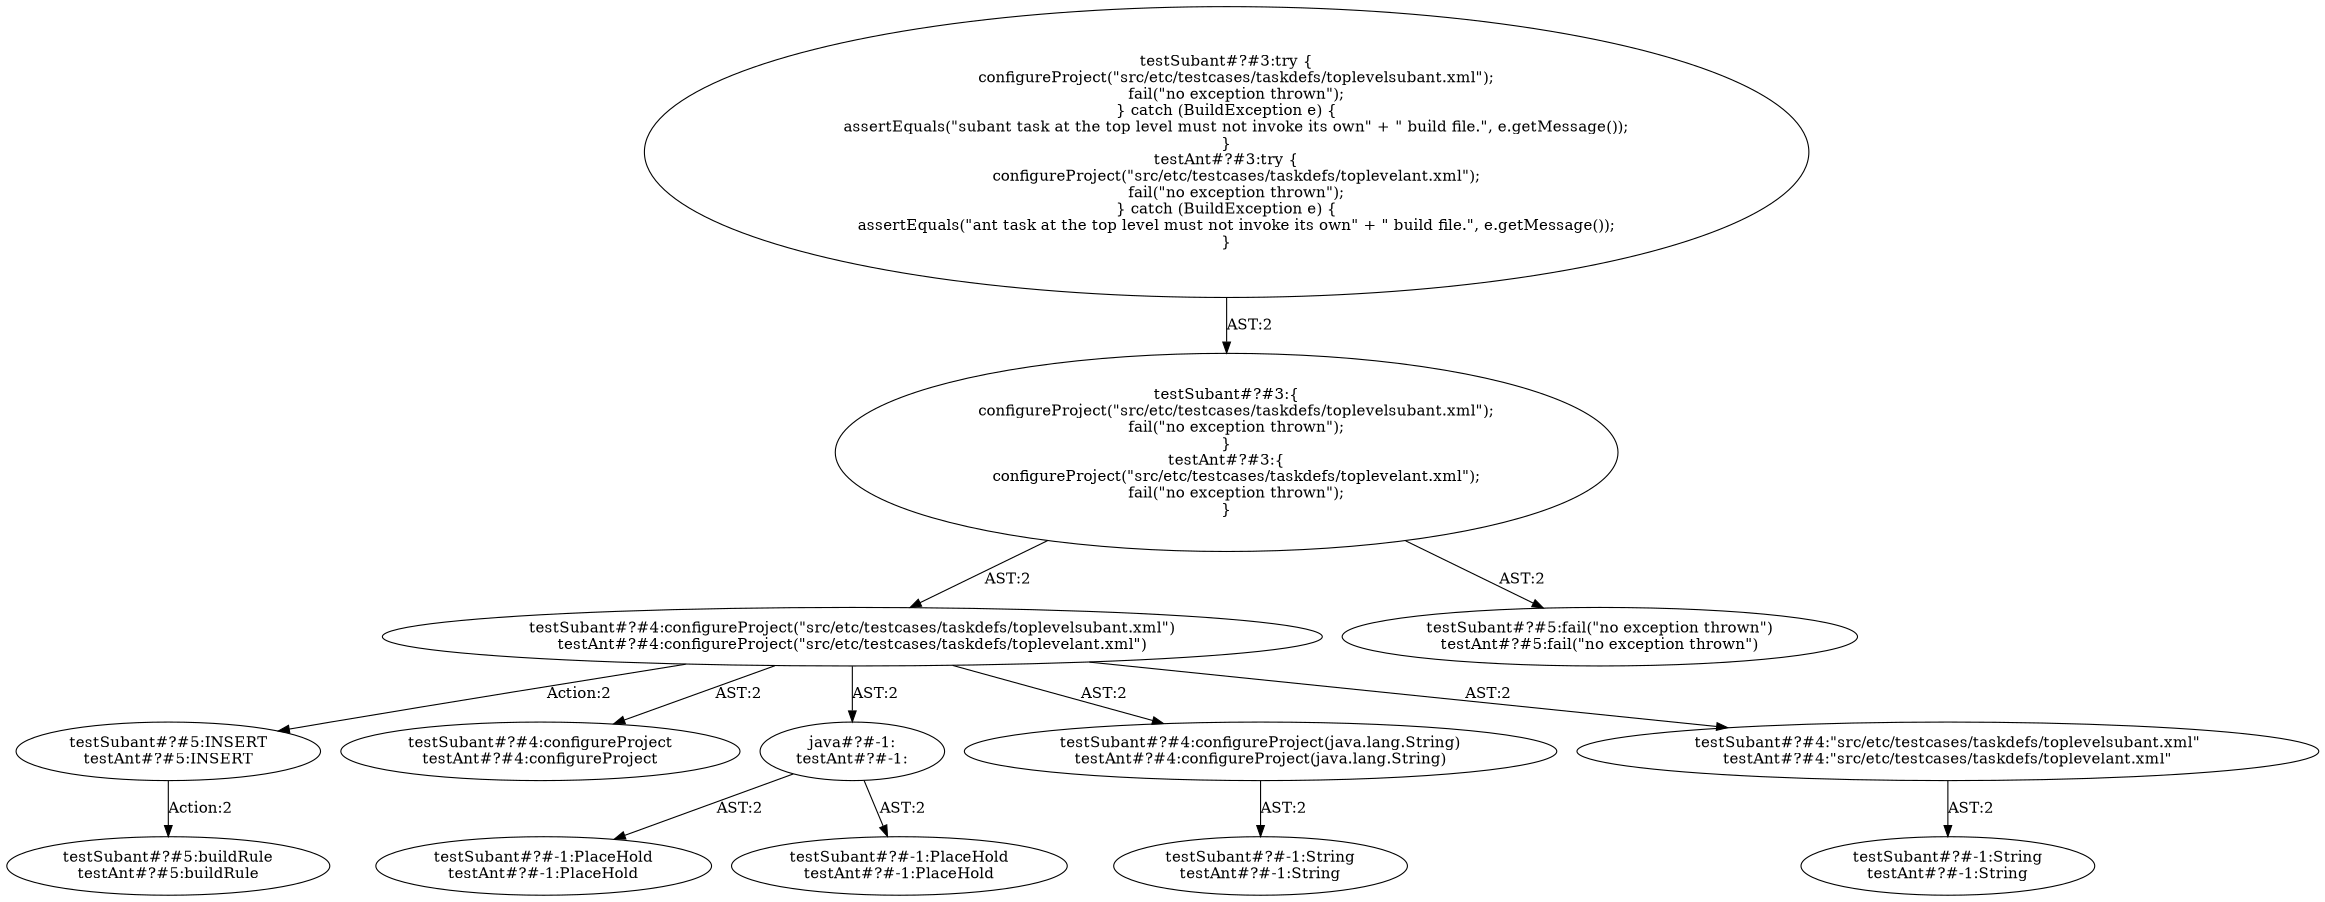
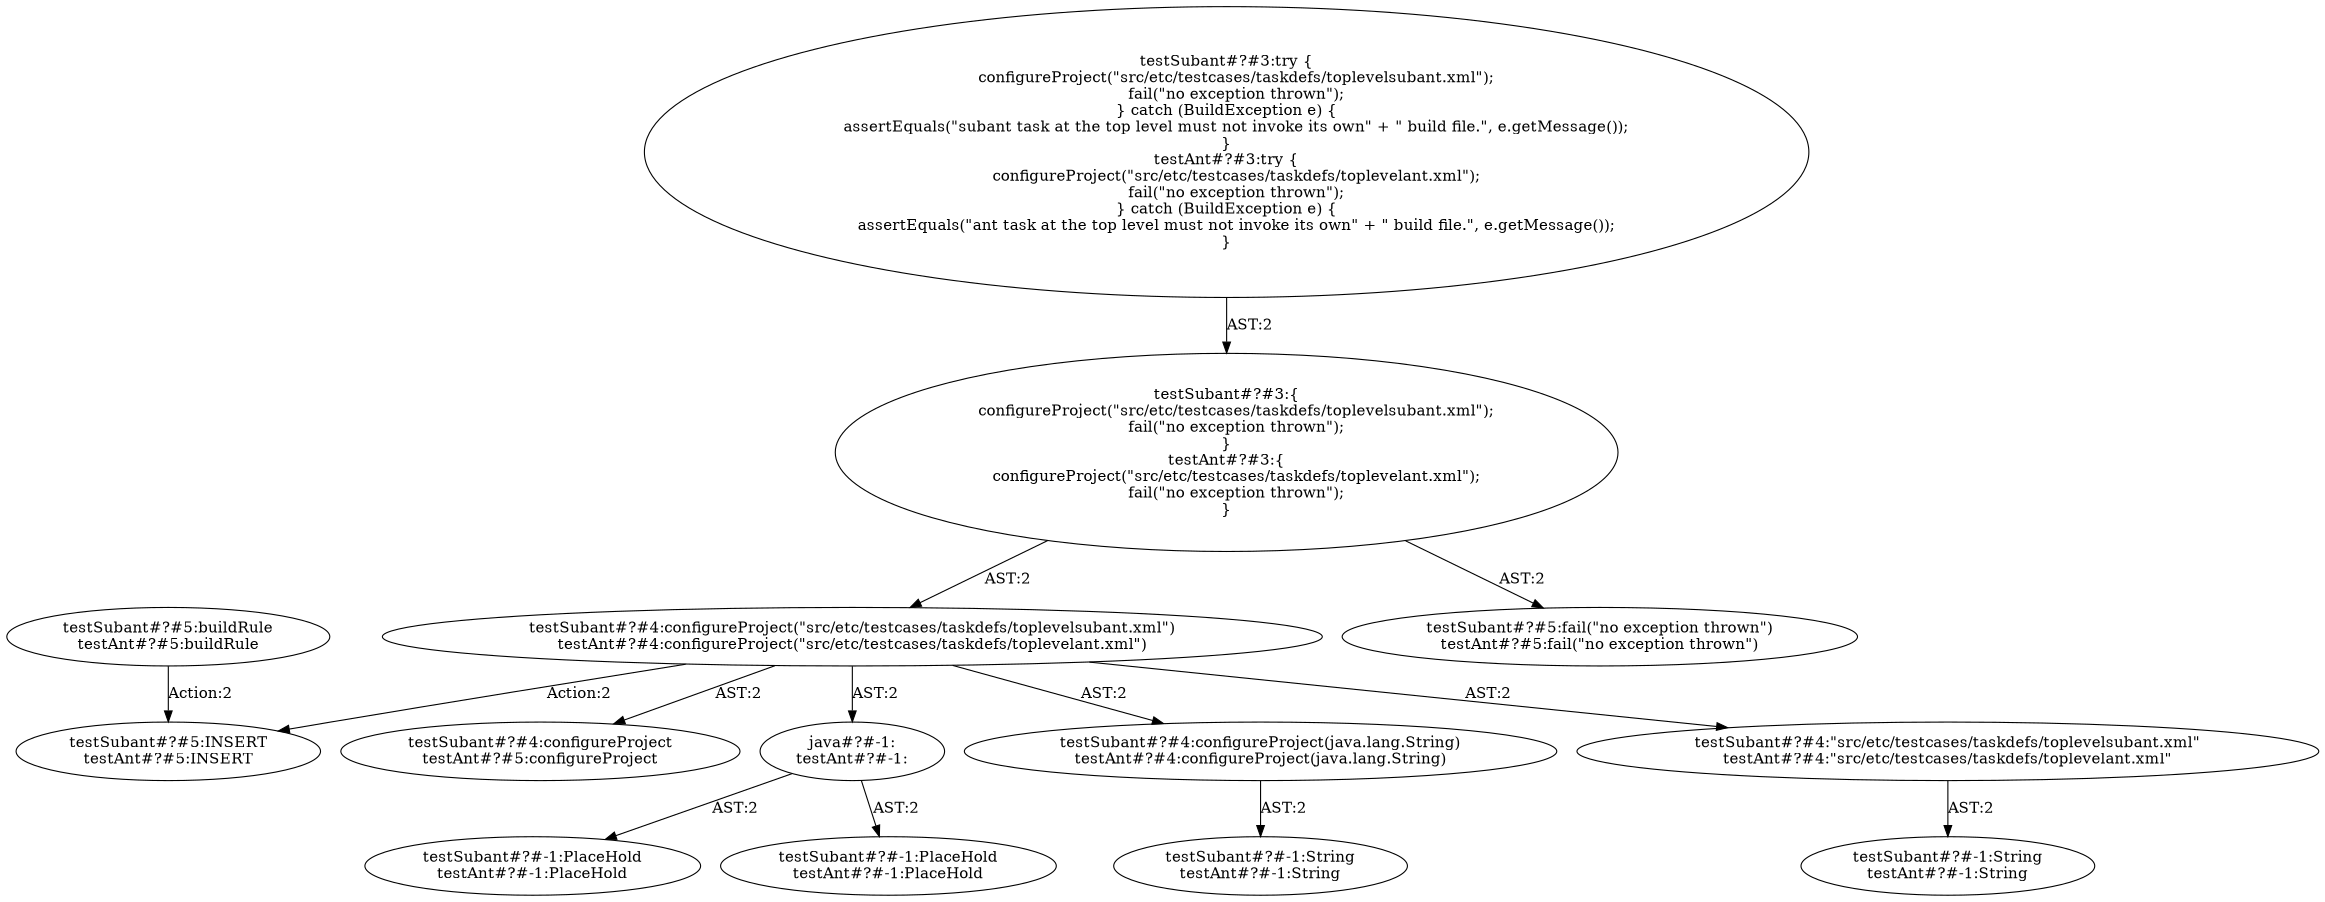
node "testSubant#?#4:configureProject testAnt#?#4:configureProject": label "testSubant#?#4:configureProject testAnt#?#4:configureProject" -> "testSubant#?#4:configureProject testAnt#?#5:configureProject"
edge "testSubant#?#5:INSERT testAnt#?#5:INSERT" -> "testSubant#?#5:buildRule testAnt#?#5:buildRule": reversed
